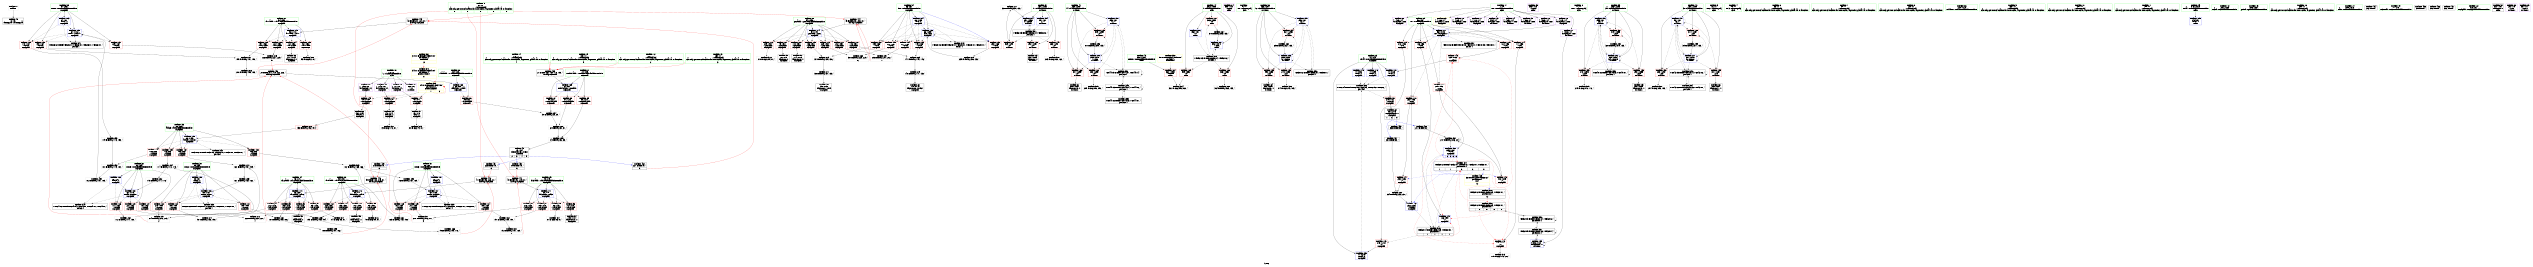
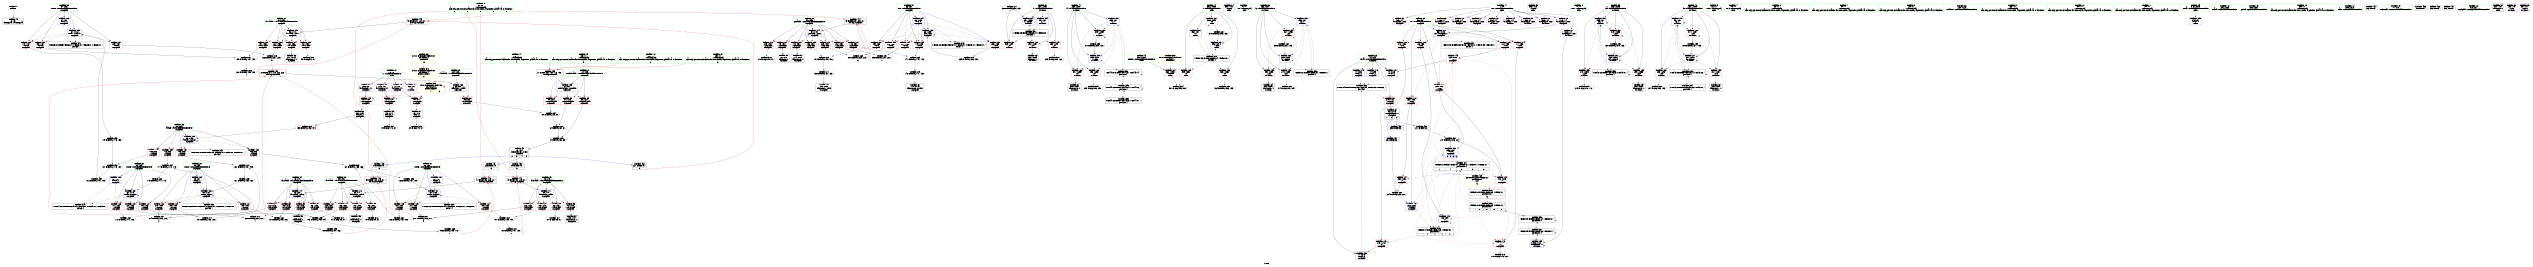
node "NodeID: 103": text "_Z2source" -> "_Z2dpiiiii"
